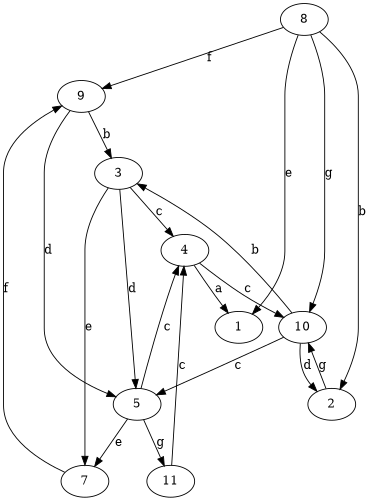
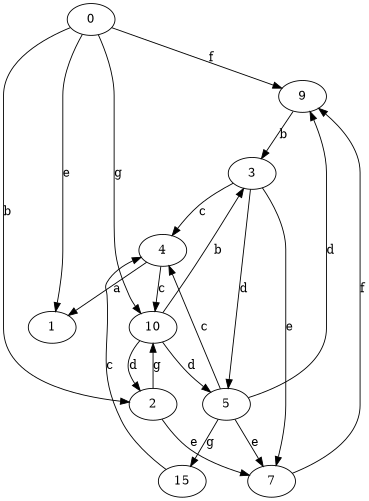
node "8": label "8" -> "0"
edge "9" -> "5": reversed
edge "10" -> "5": label "c" -> "d"
edge "2" -> "7": added, label "e"
node "11": label "11" -> "15"
